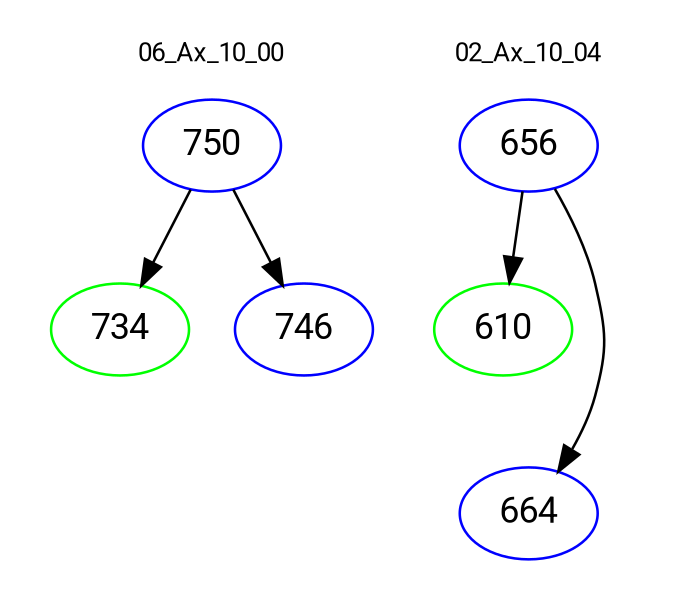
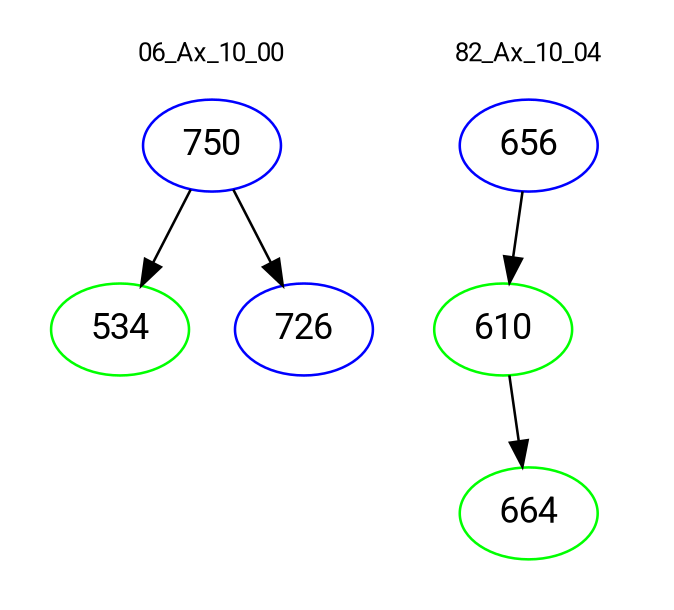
cluster "02_Ax_10_04": label "02_Ax_10_04" -> "82_Ax_10_04"
edge "656" -> "664": now "610" -> "664"
node "734": label "734" -> "534"
node "746": label "746" -> "726"
node "664": color blue -> green
